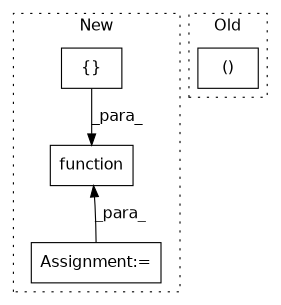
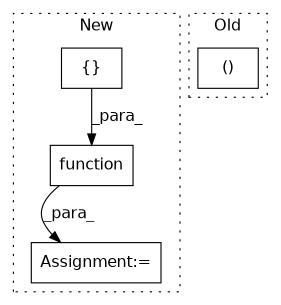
edge "Assignment:=" -> "function": reversed
